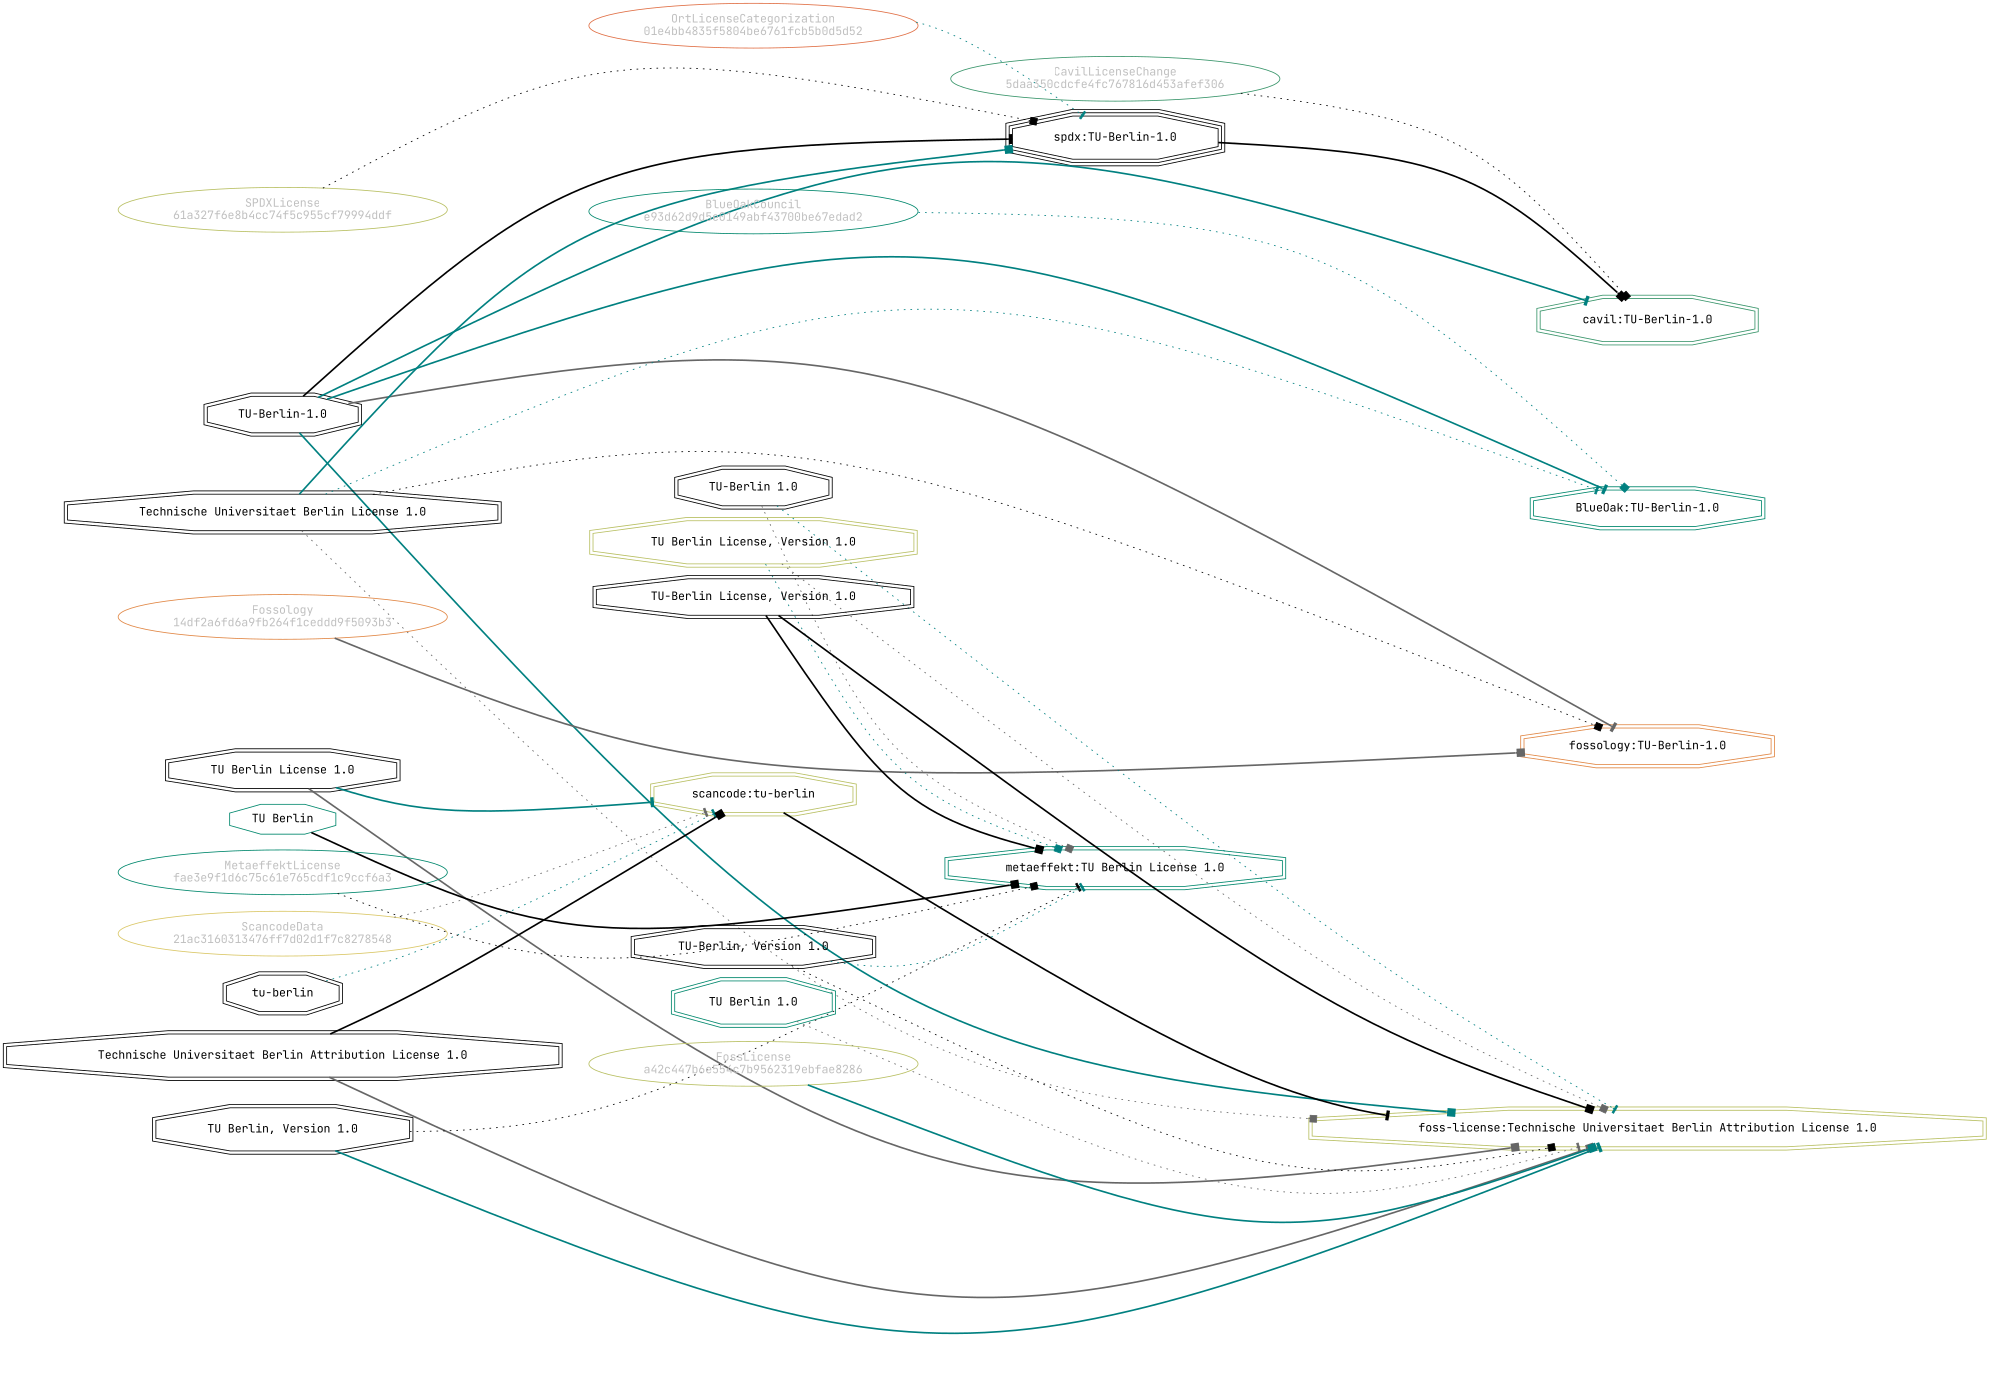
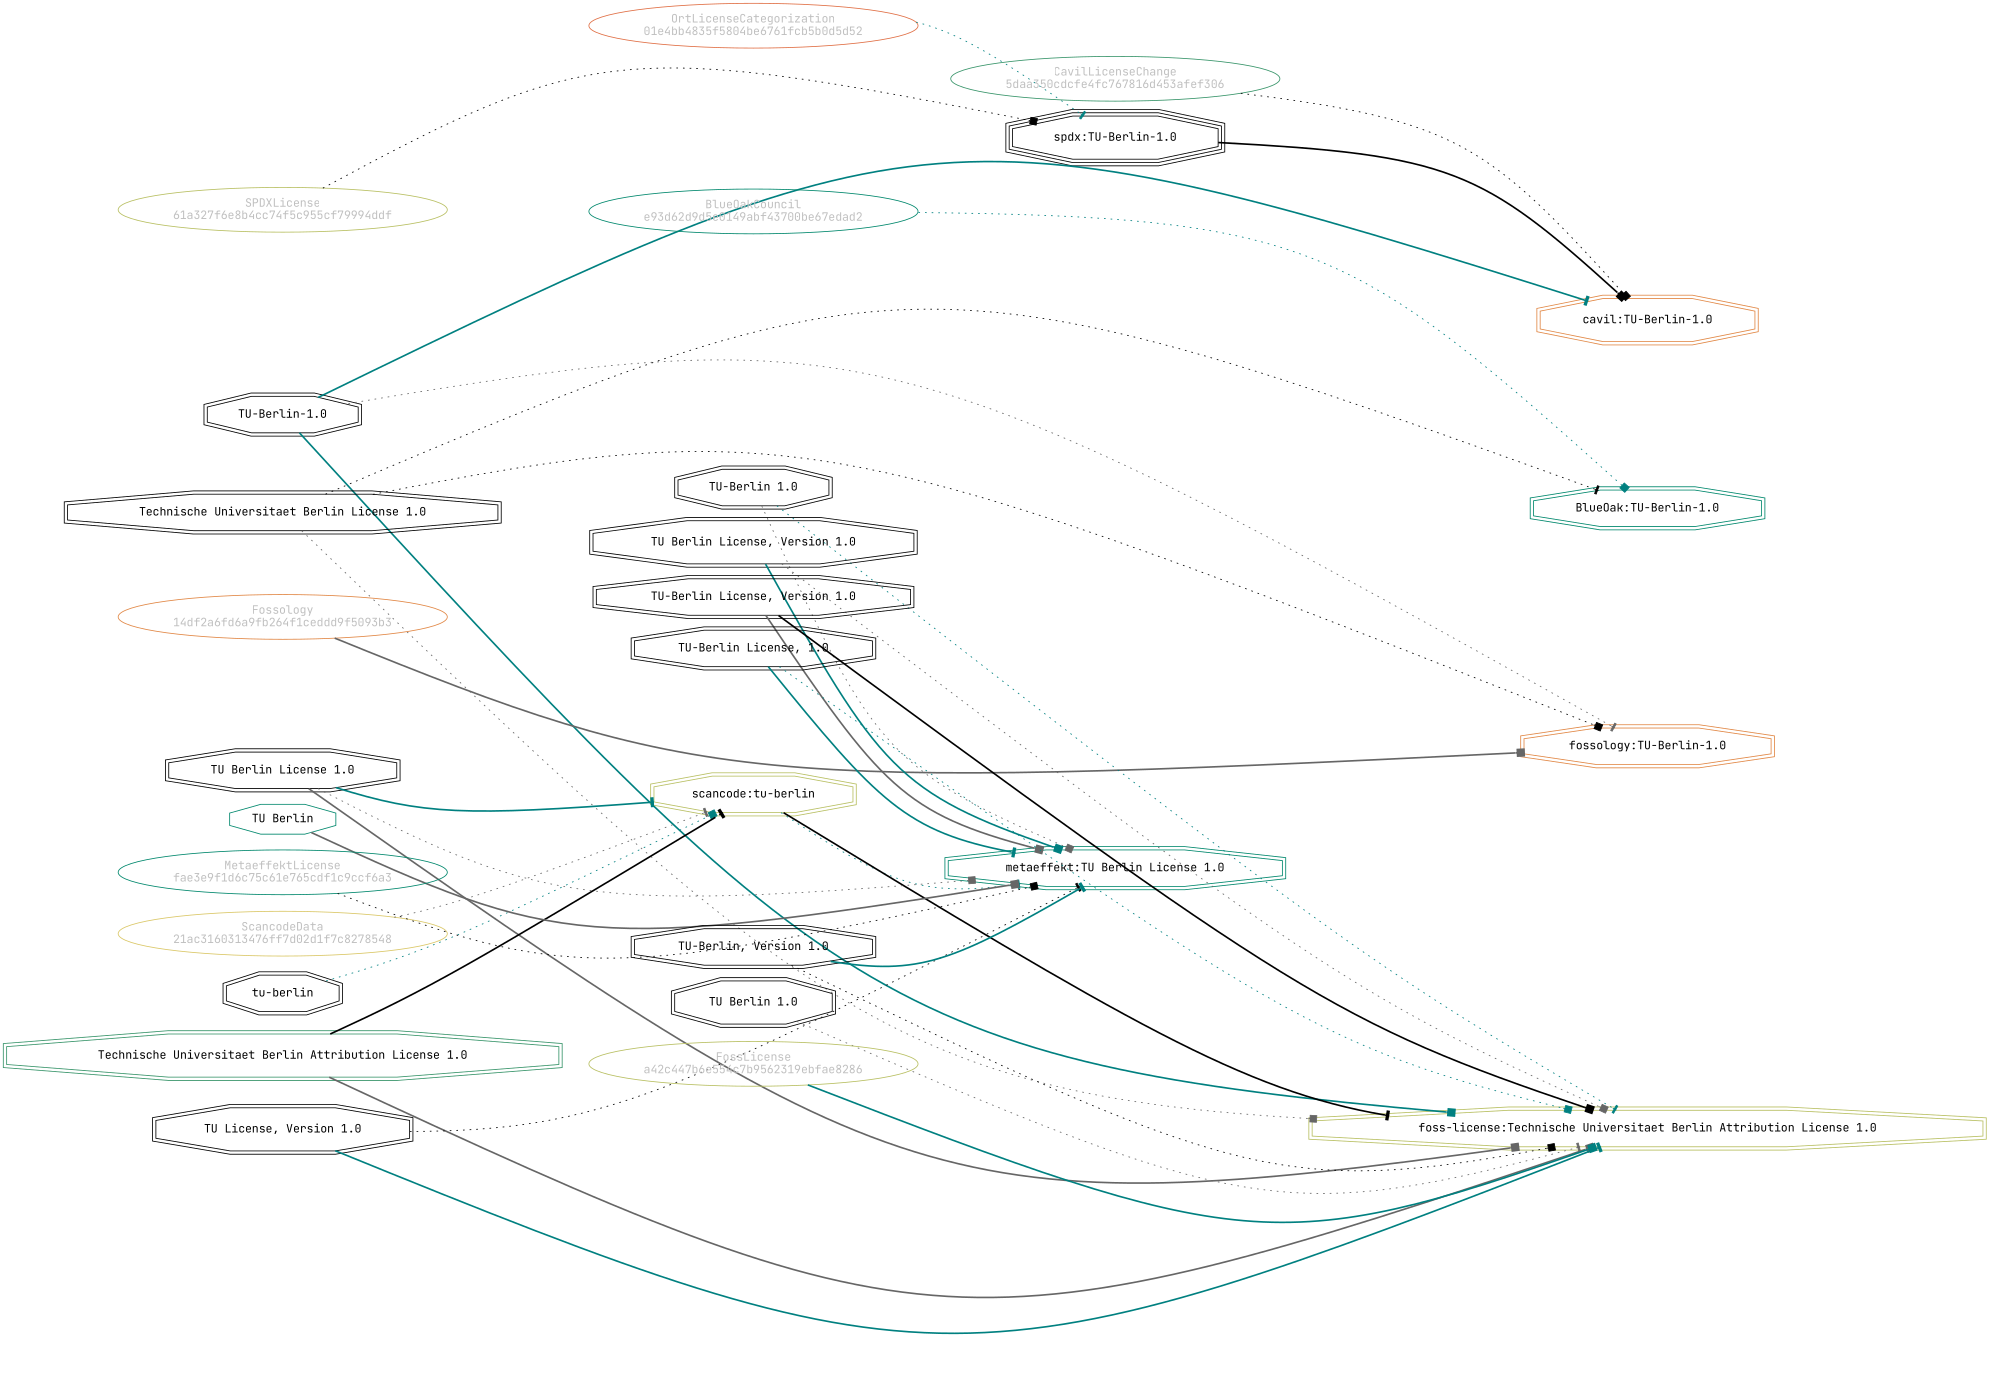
edge "TU-Berlin-1.0" -> "spdx:TU-Berlin-1.0": removed
edge "Technische Universitaet Berlin License 1.0" -> "spdx:TU-Berlin-1.0": removed
edge "TU-Berlin-1.0" -> "BlueOak:TU-Berlin-1.0": removed
edge "Technische Universitaet Berlin License 1.0" -> "BlueOak:TU-Berlin-1.0": color teal -> black
node "cavil:TU-Berlin-1.0": color #379469 -> #e18745
edge "TU-Berlin-1.0" -> "fossology:TU-Berlin-1.0": style bold -> dotted
node "TU Berlin License, Version 1.0": color #b8bf62 -> black
node "TU-Berlin License, 1.0": added
edge "TU Berlin License, Version 1.0" -> "metaeffekt:TU Berlin License 1.0": style dotted -> bold
edge "TU-Berlin License, Version 1.0" -> "metaeffekt:TU Berlin License 1.0": color black -> gray40
edge "scancode:tu-berlin" -> "metaeffekt:TU Berlin License 1.0": added
edge "TU Berlin License 1.0" -> "metaeffekt:TU Berlin License 1.0": added
edge "tu-berlin" -> "scancode:tu-berlin": arrowhead tee -> box
edge "TU Berlin" -> "metaeffekt:TU Berlin License 1.0": color black -> gray40
edge "Technische Universitaet Berlin Attribution License 1.0" -> "scancode:tu-berlin": arrowhead box -> tee
edge "TU-Berlin, Version 1.0" -> "metaeffekt:TU Berlin License 1.0": style dotted -> bold
node "TU Berlin 1.0": color #00876c -> black
node "Technische Universitaet Berlin Attribution License 1.0": color black -> #379469
node "TU Berlin, Version 1.0": label "TU Berlin, Version 1.0" -> "TU License, Version 1.0"
